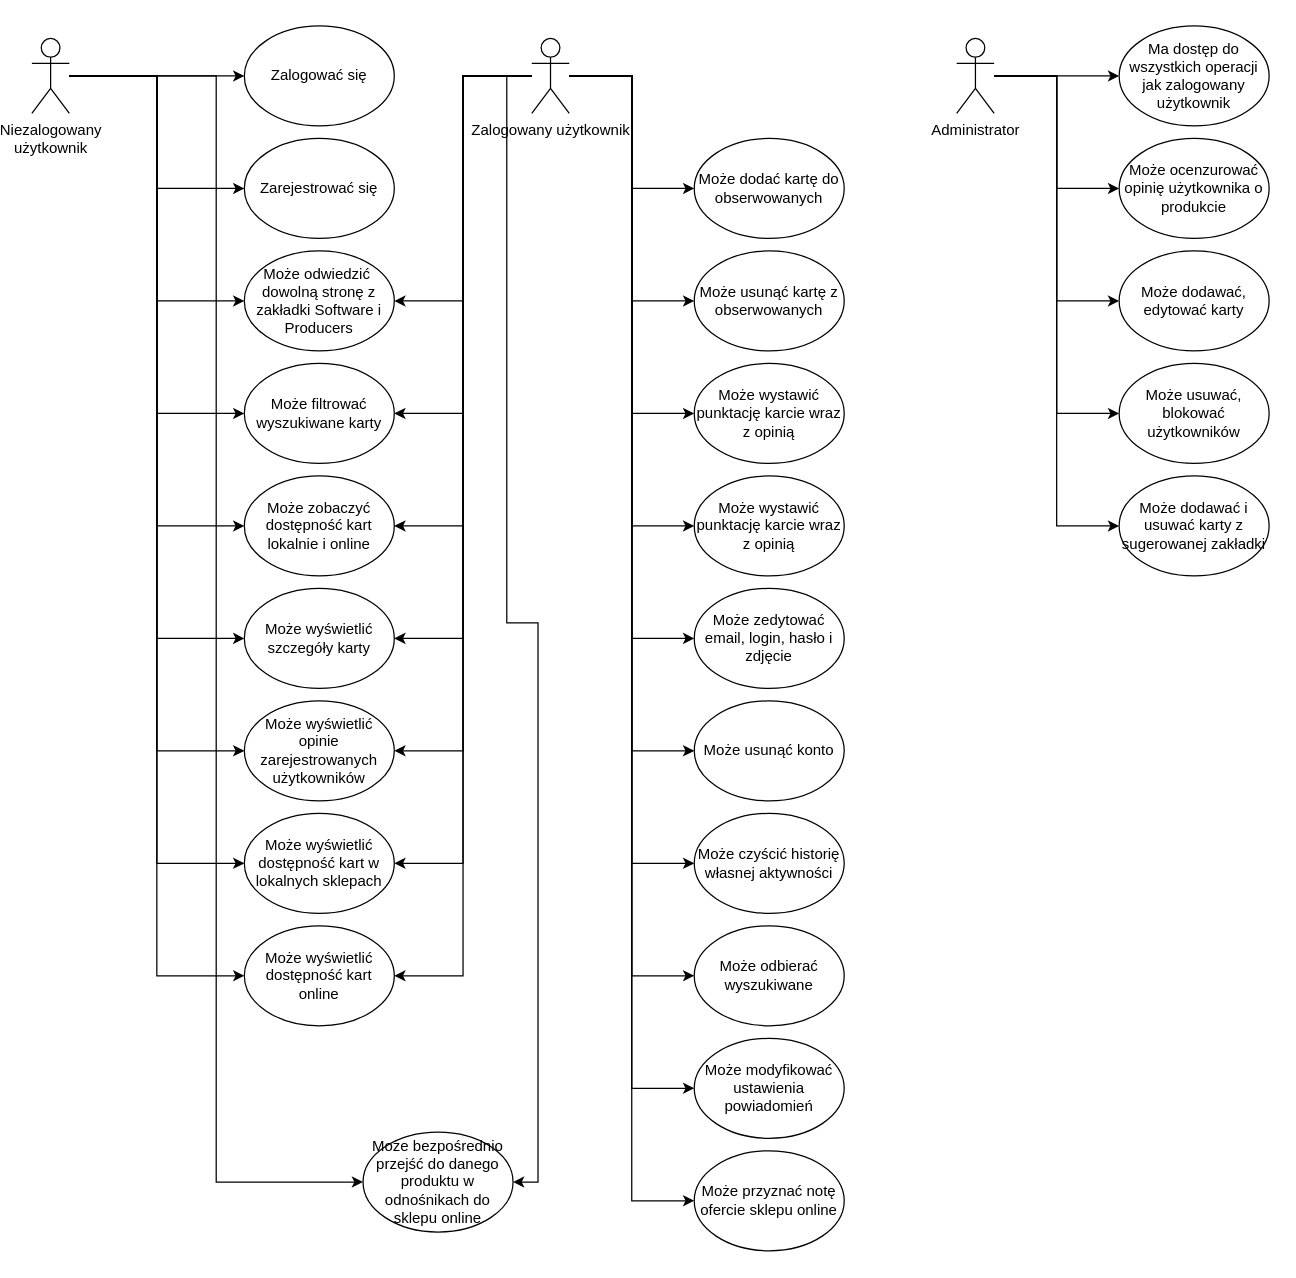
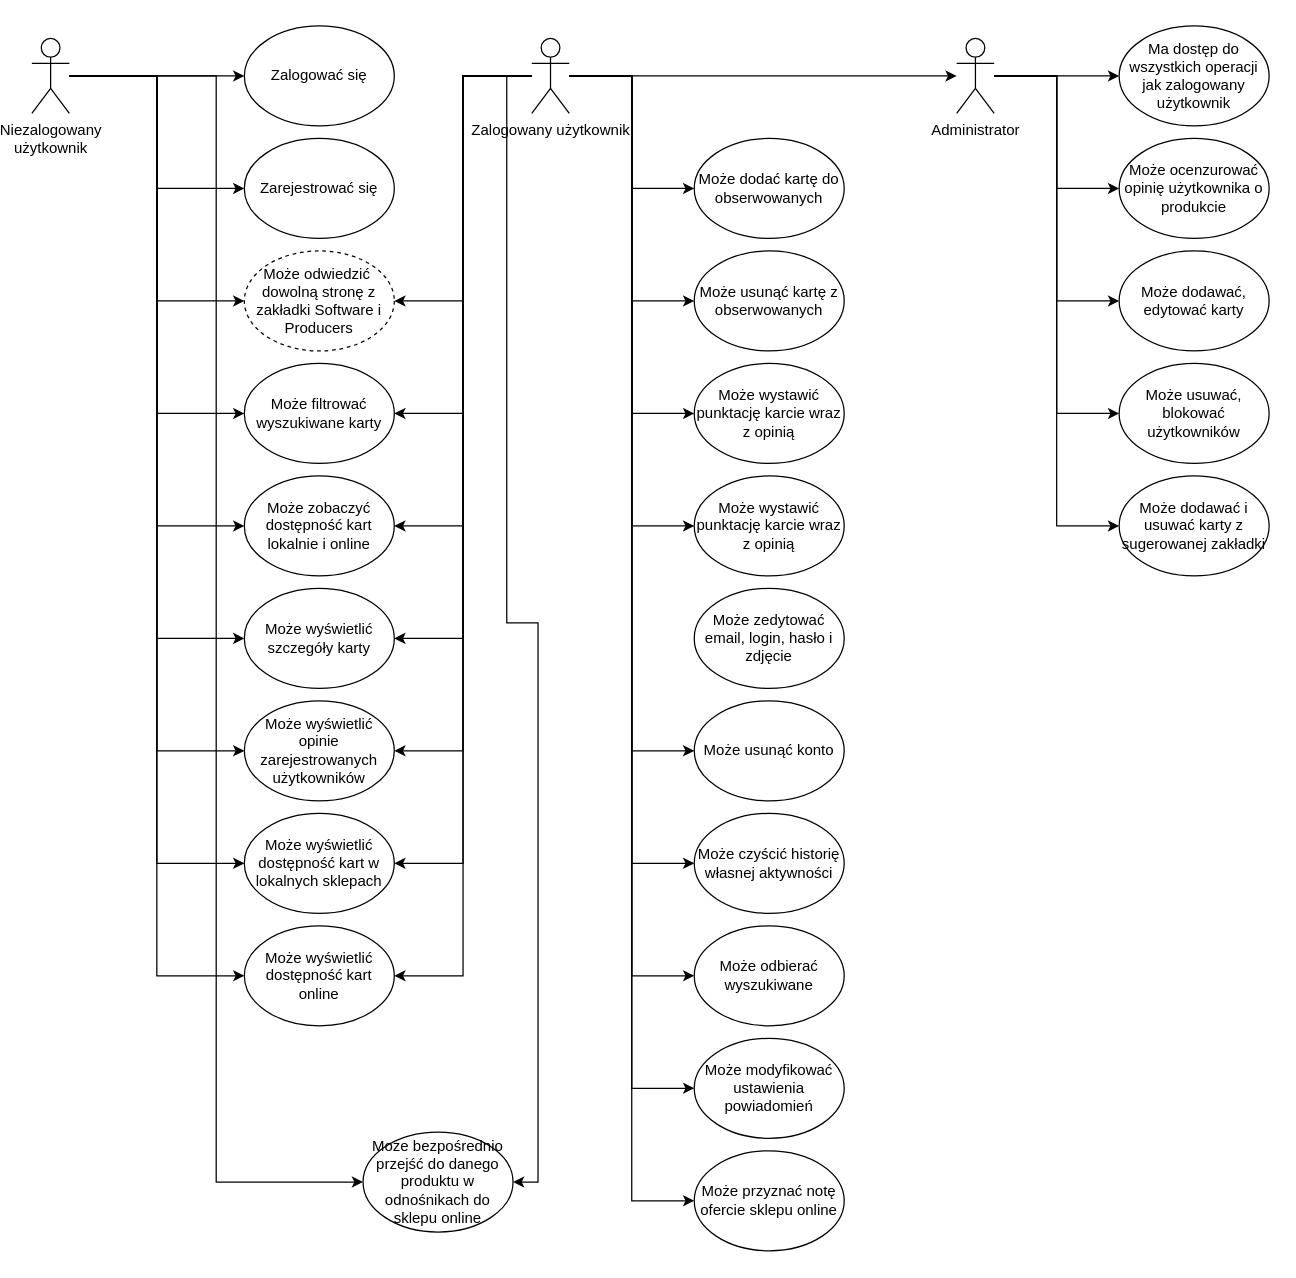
node "Może odwiedzić dowolną stronę z zakładki Software i Producers": style solid -> dashed
edge "Zalogowany użytkownik" -> "Może zedytować email, login, hasło i zdjęcie": now "Zalogowany użytkownik" -> "Administrator"
